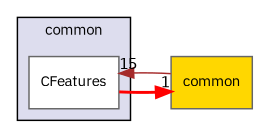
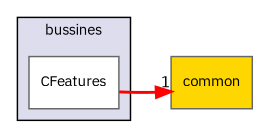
cluster "common": label "common" -> "bussines"
edge "common" -> "CFeatures": removed
